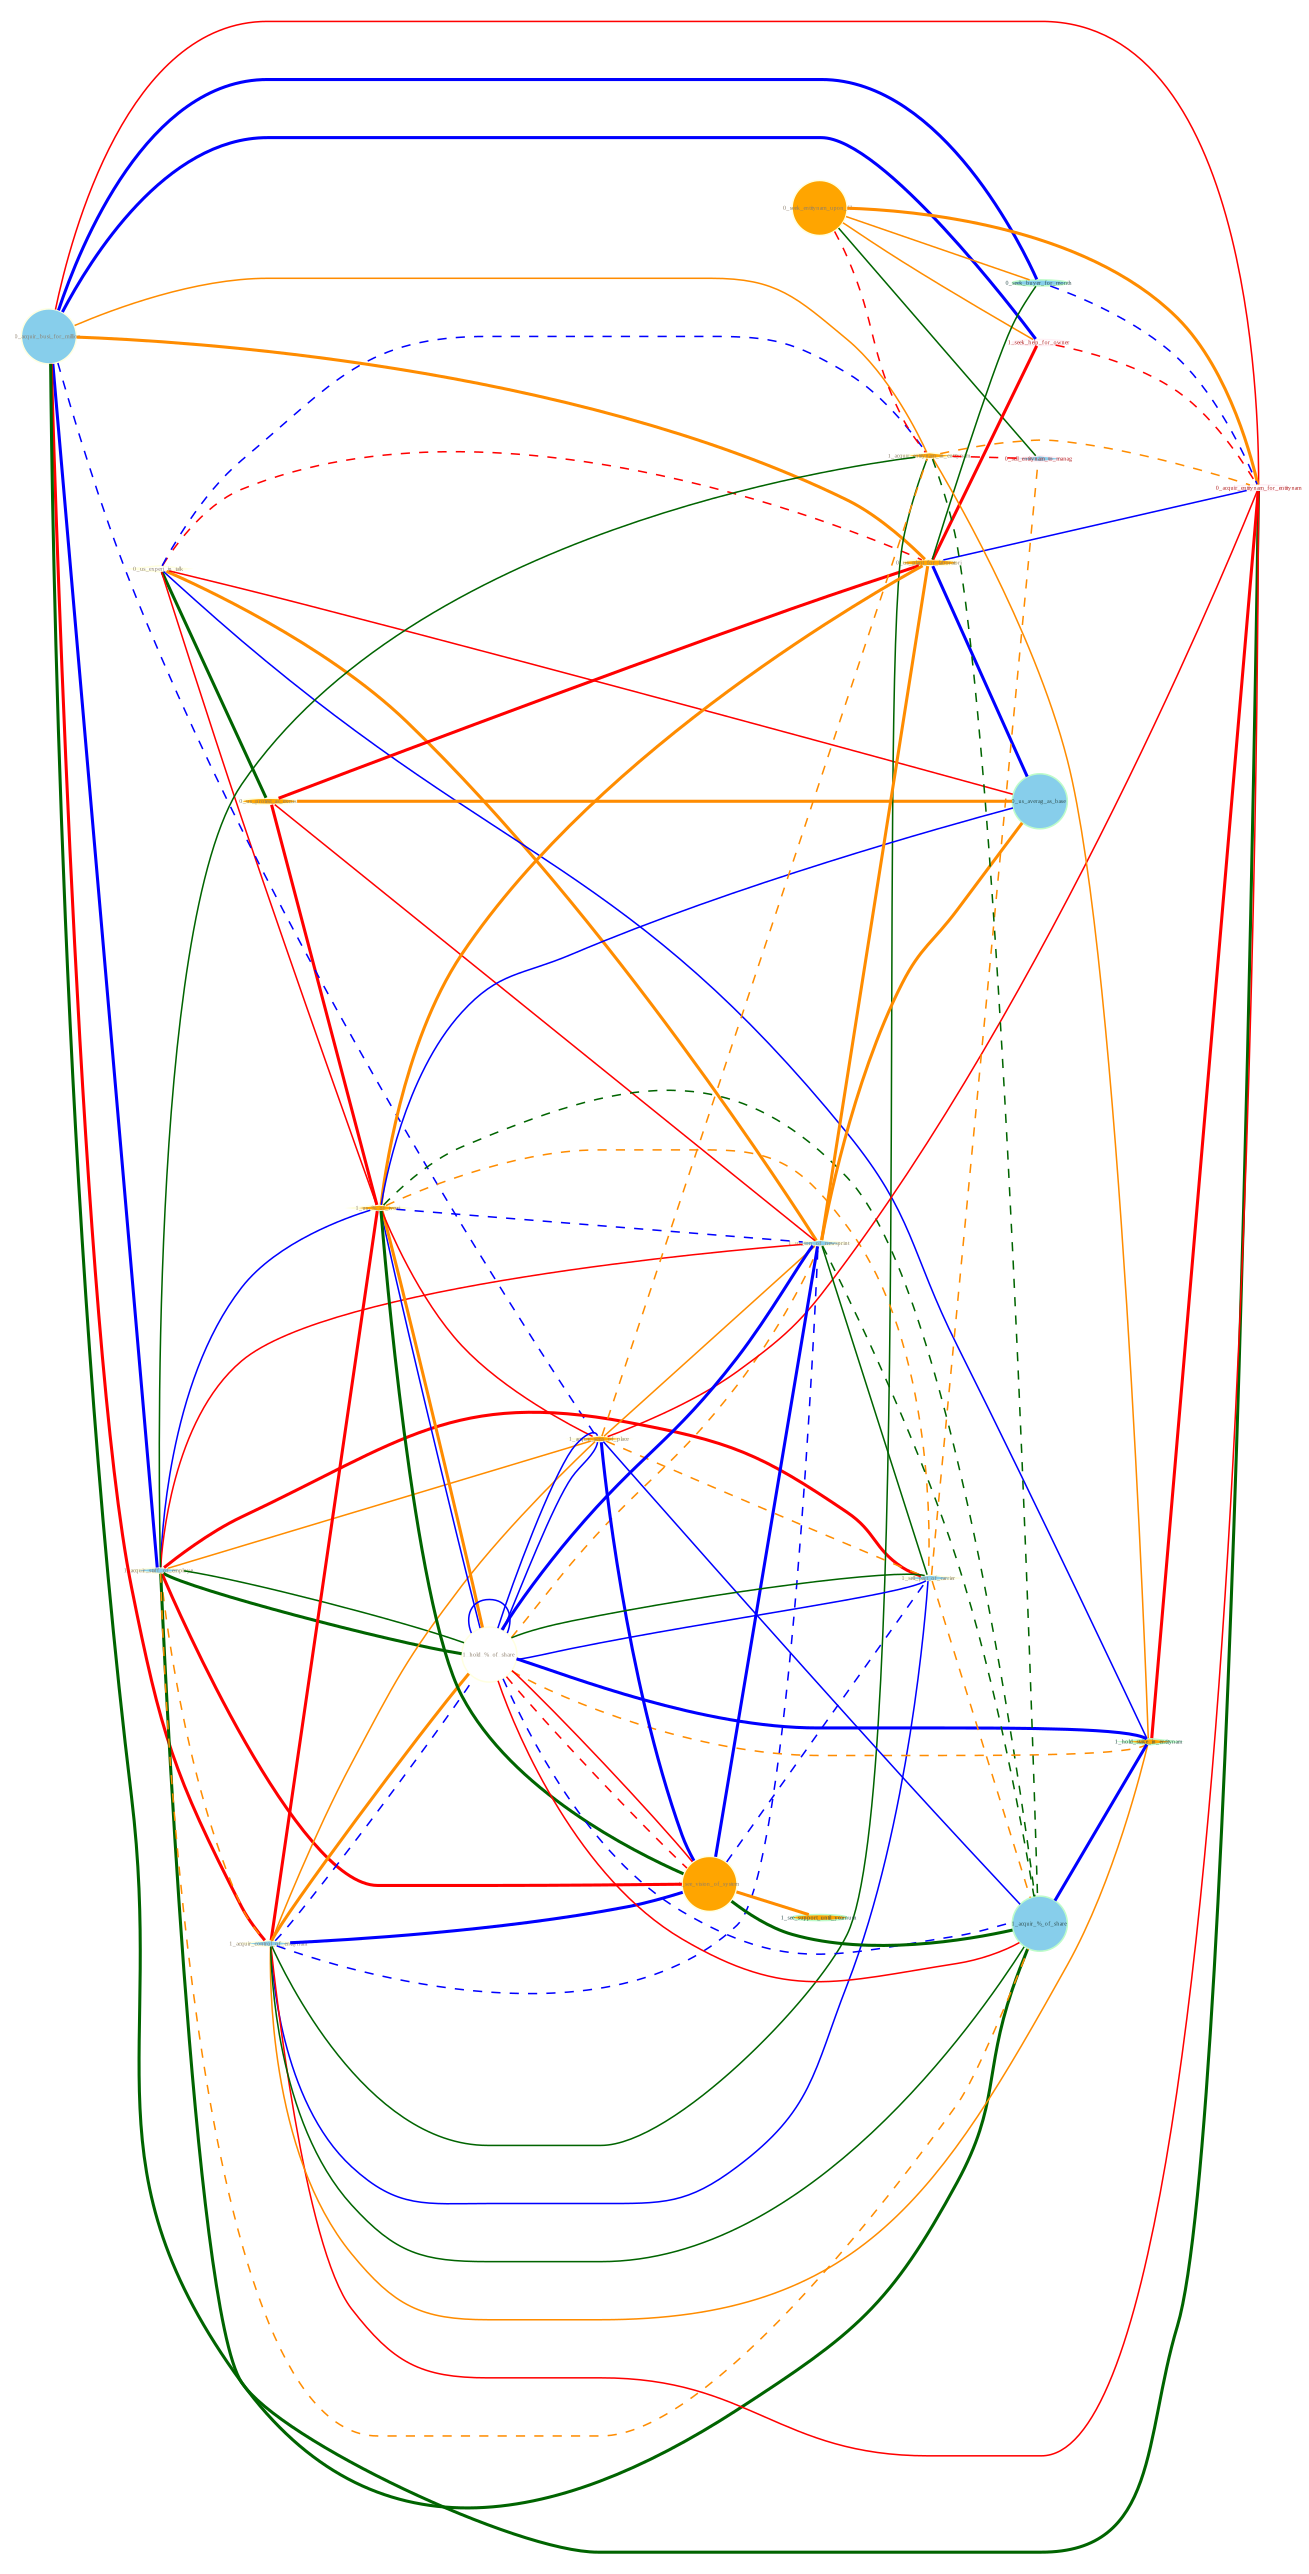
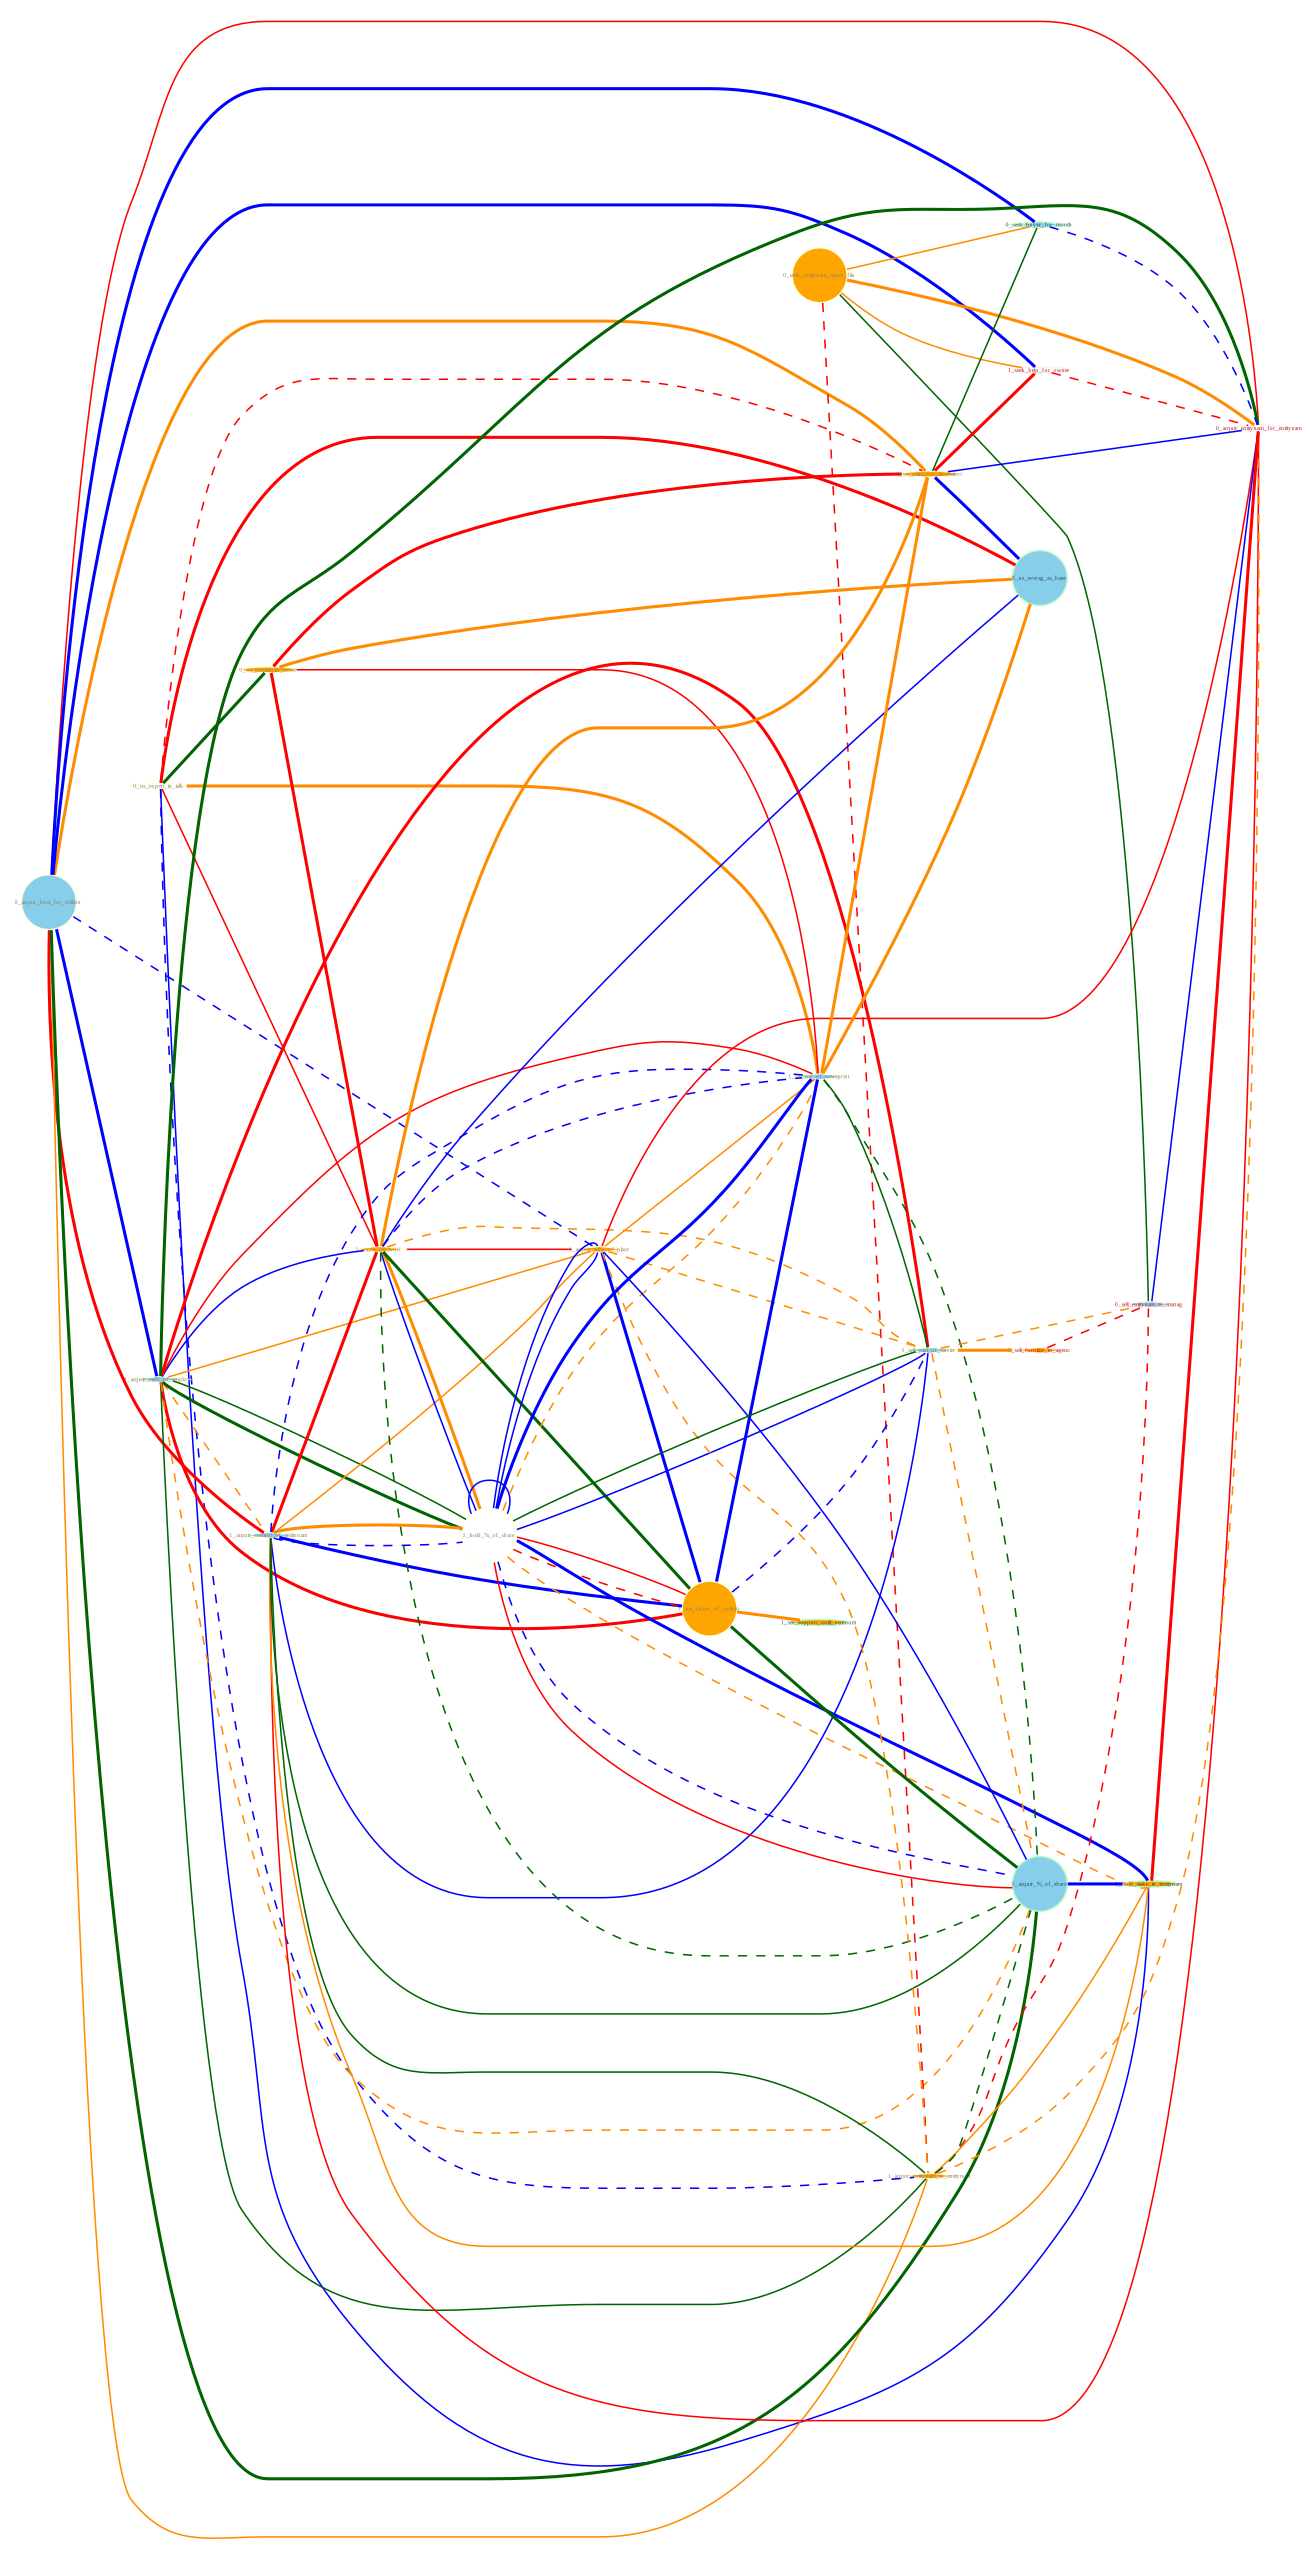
node "0_seek_buyer_for_month": shape ellipse -> diamond
edge "0_us_experi_in_talk" -- "0_us_averag_as_base": style solid -> bold
edge "0_acquir_entitynam_for_entitynam" -- "0_sell_entitynam_to_manag": added
node "0_sell_furnitur_to_agenc": added
node "1_hold_stake_in_entitynam": shape diamond -> ellipse
